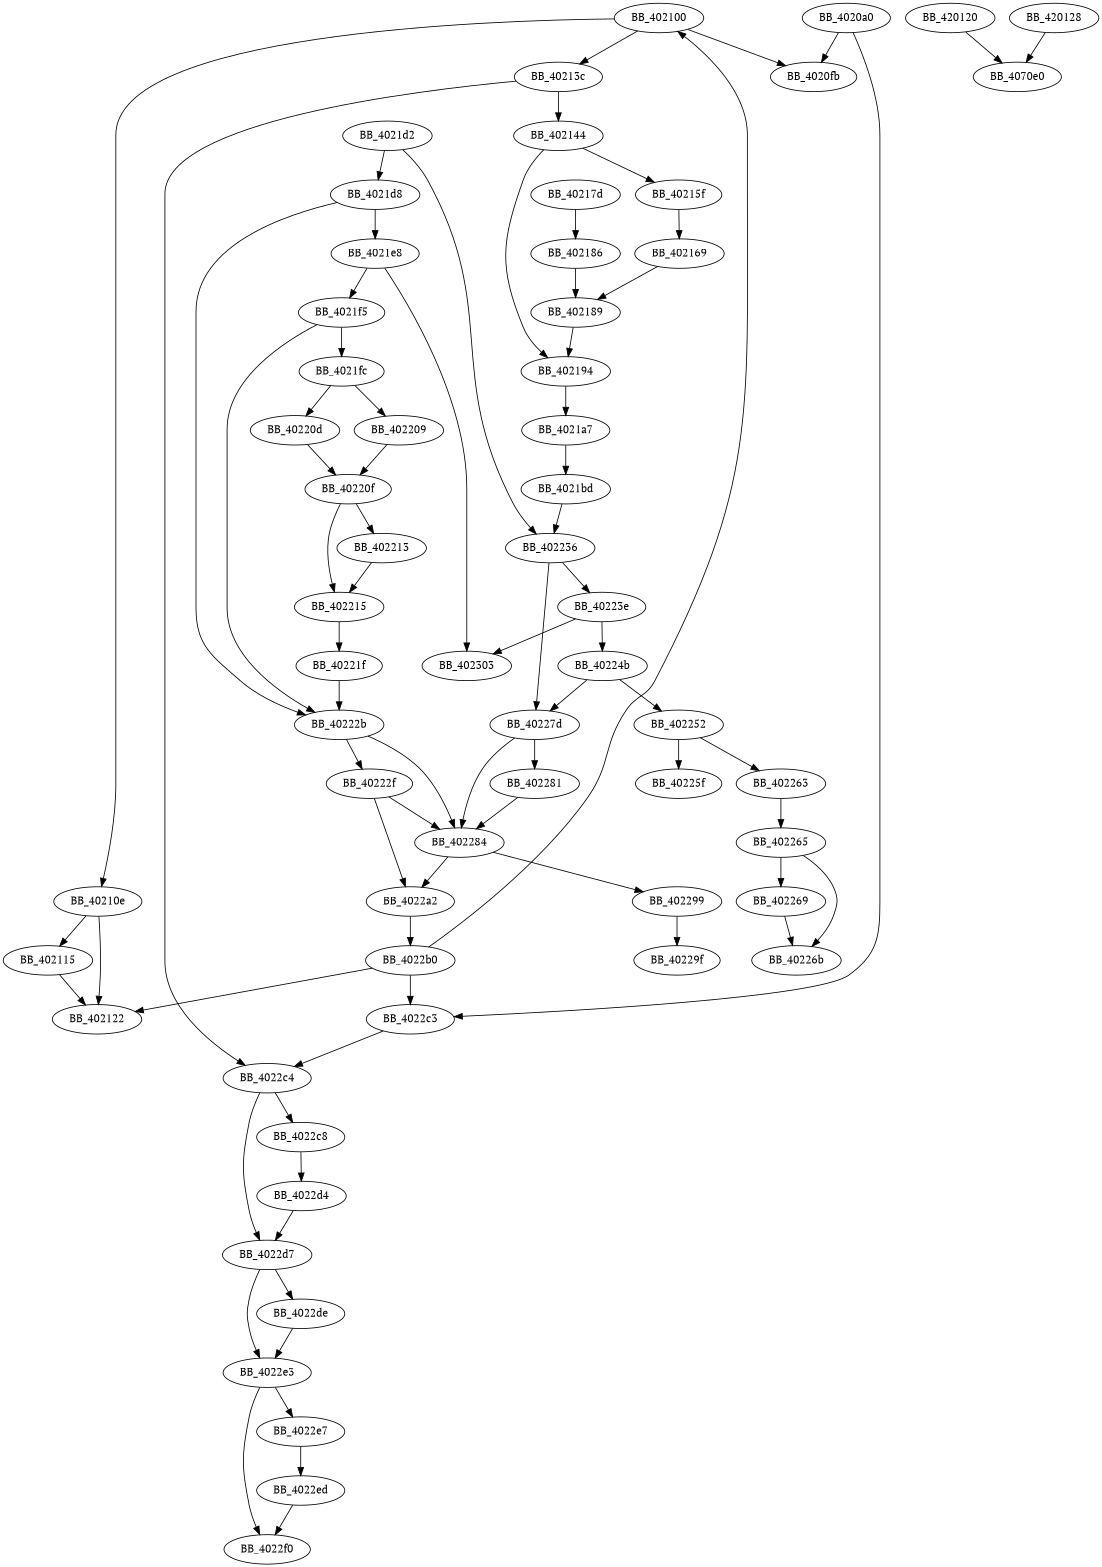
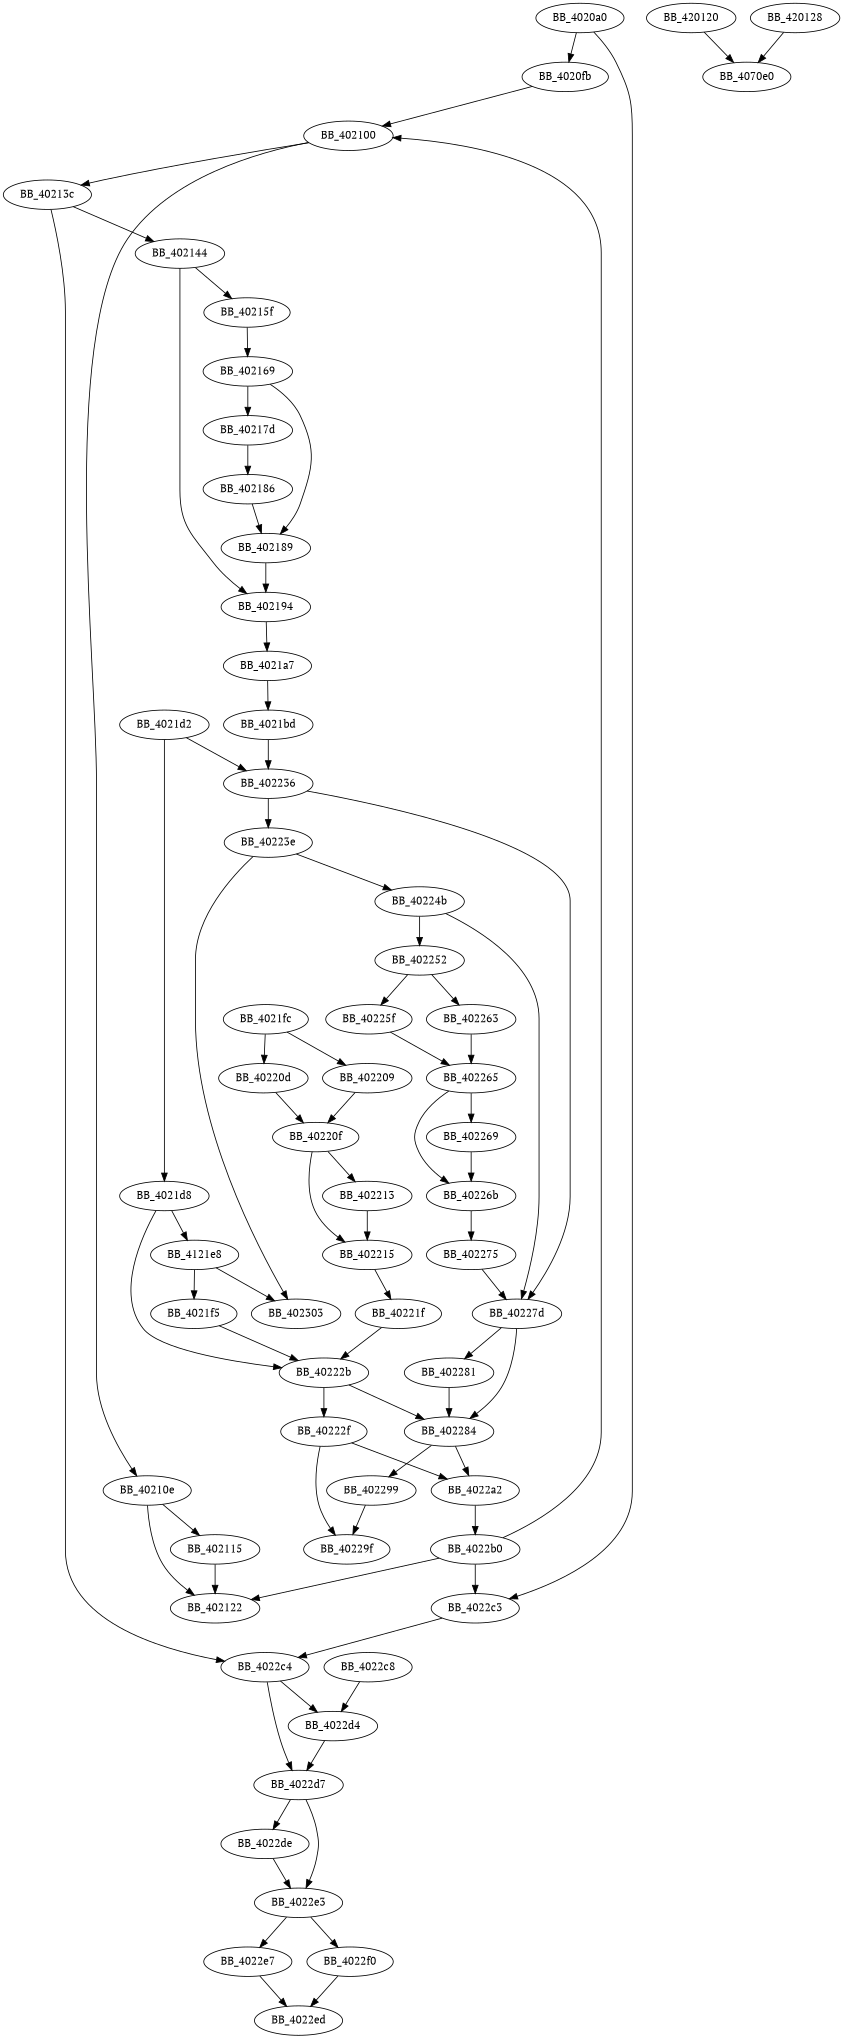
edge "BB_402100" -> "BB_4020fb": reversed
node "BB_4021e8": label "BB_4021e8" -> "BB_4121e8"
edge "BB_4021f5" -> "BB_4021fc": removed
edge "BB_402169" -> "BB_40217d": added
edge "BB_40222f" -> "BB_402284": now "BB_40222f" -> "BB_40229f"
edge "BB_40225f" -> "BB_402265": added
edge "BB_4022c4" -> "BB_4022c8": now "BB_4022c4" -> "BB_4022d4"
node "BB_402275": added
edge "BB_4022ed" -> "BB_4022f0": reversed
